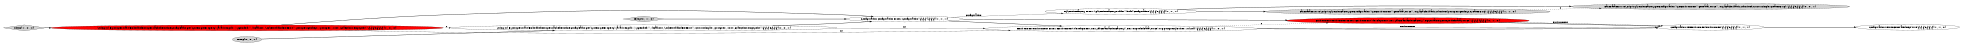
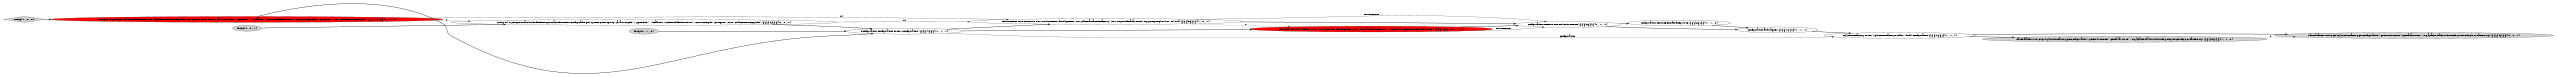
node "setUp['0', '1', '0']": shape diamond -> ellipse
node "configuration.addMapper()@@@7@@@['1', '1', '1']": added
